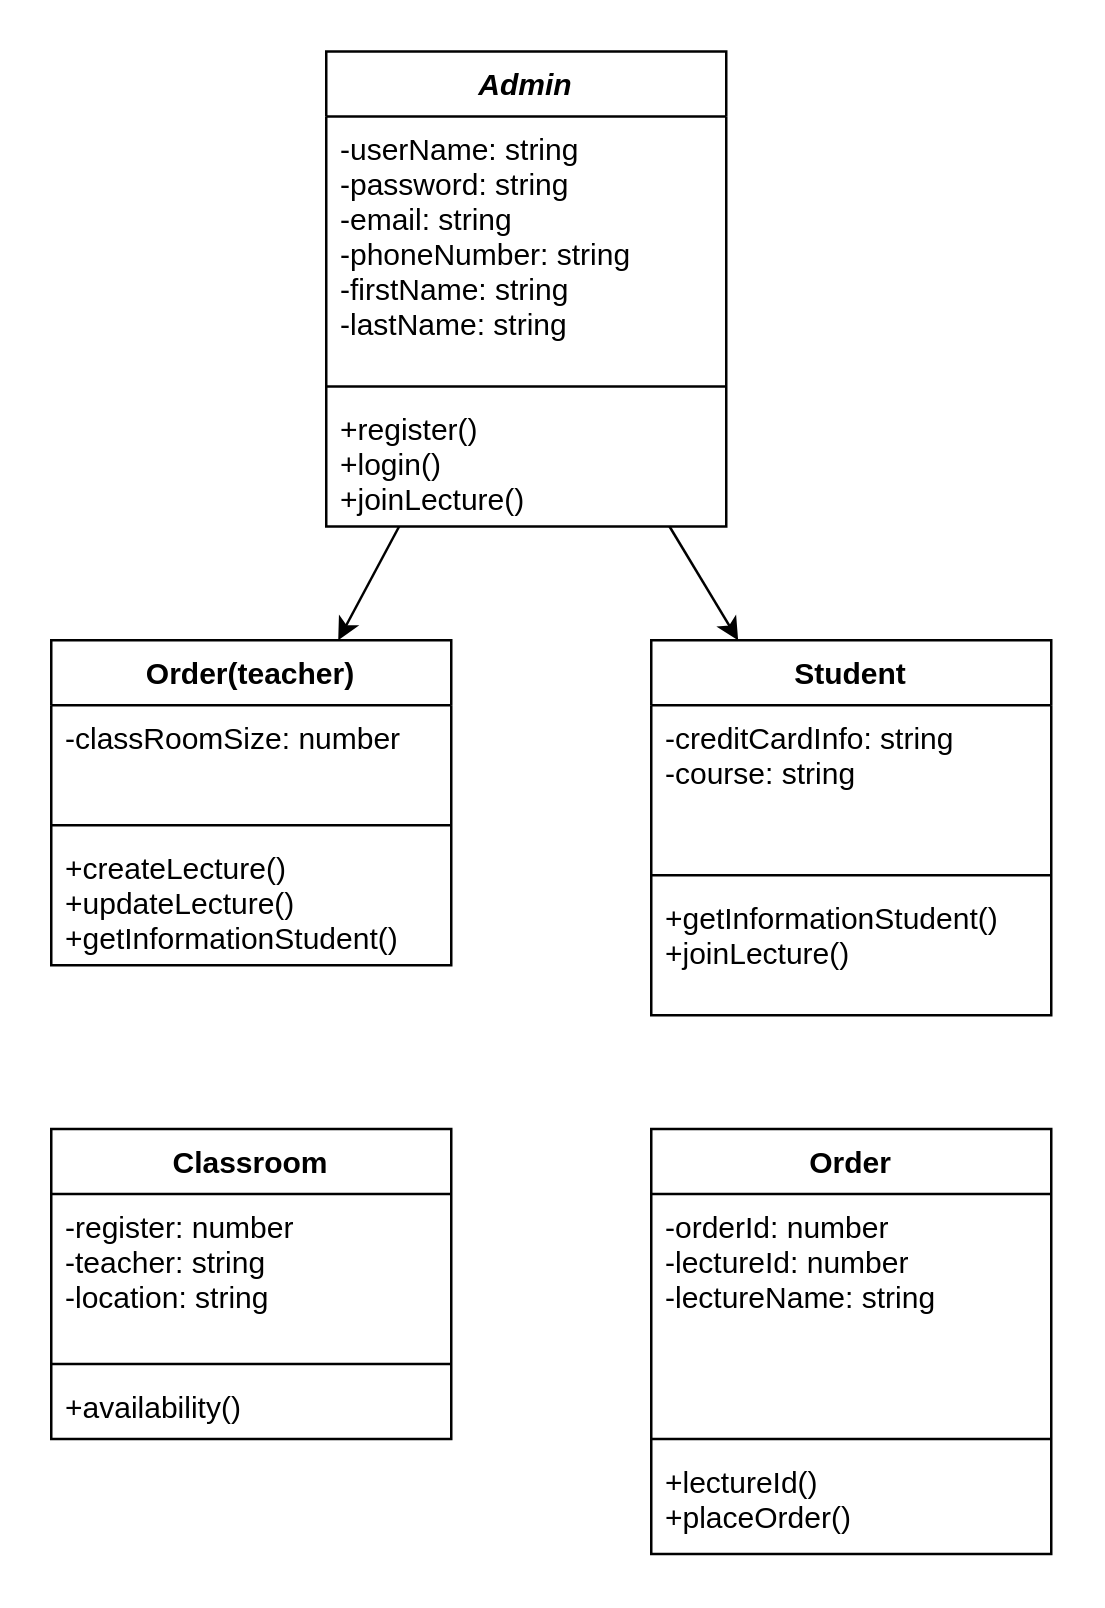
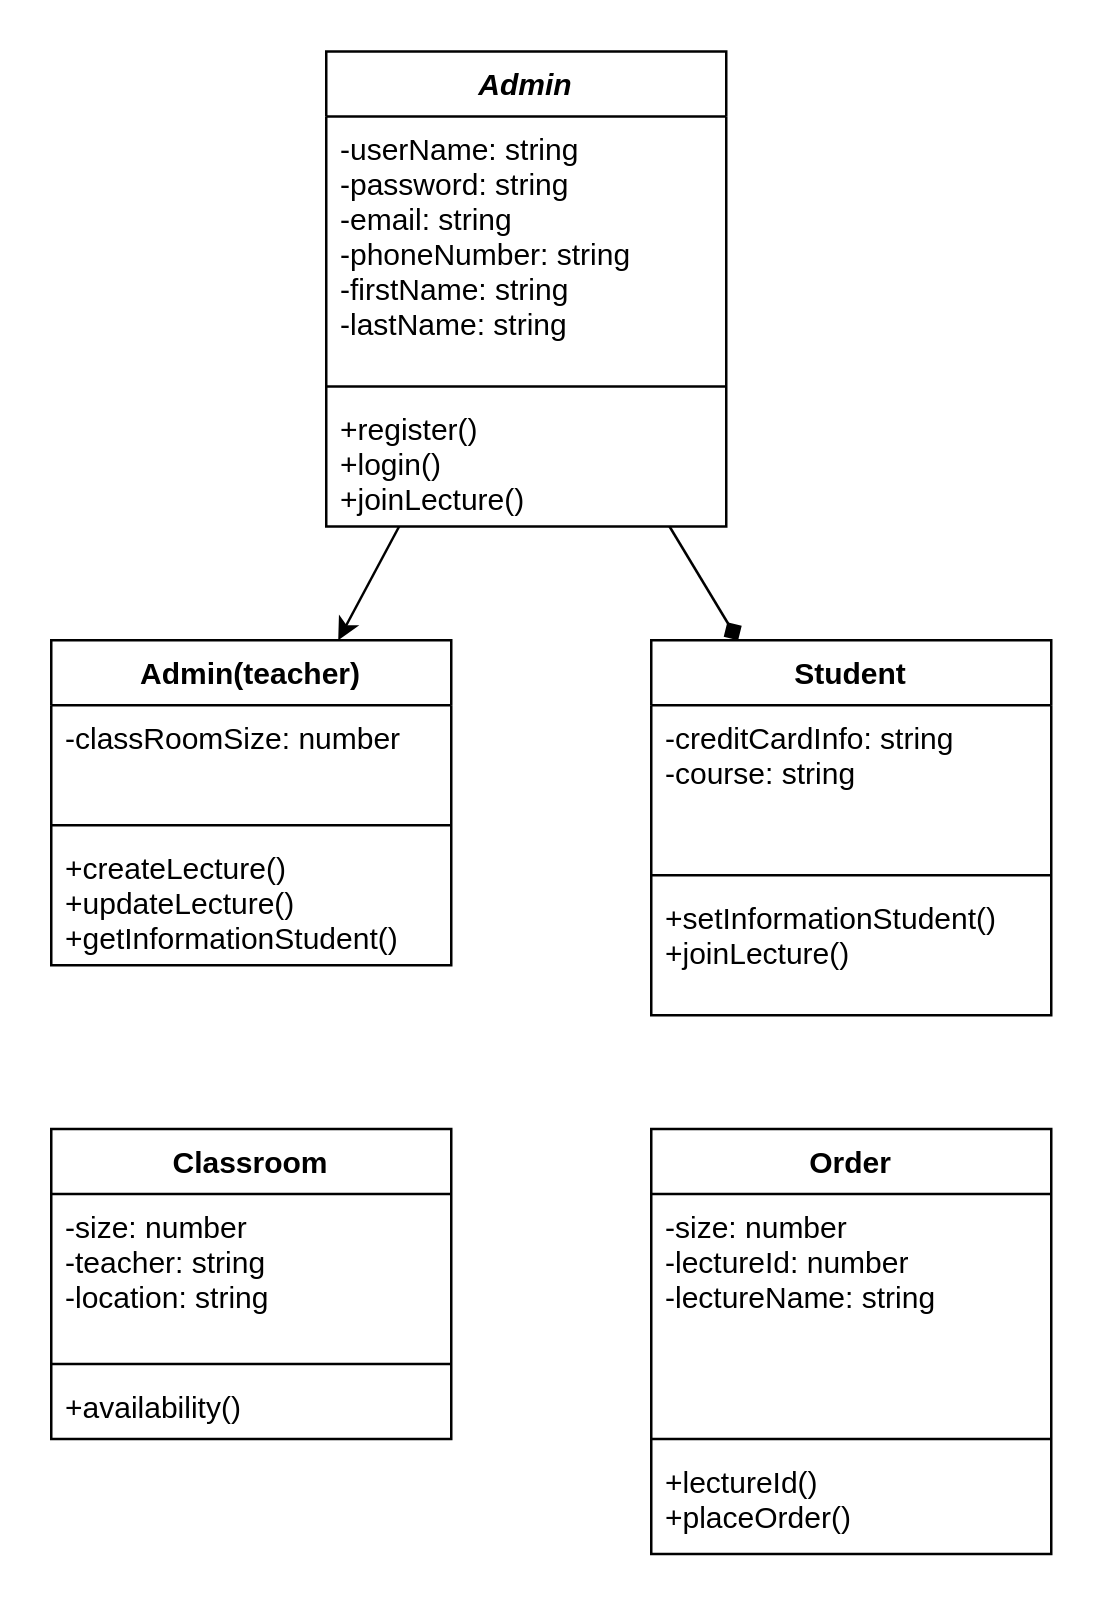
edge "Admin" -> "Student": arrowhead classic -> diamond
node "Order(teacher)": label "Order(teacher)" -> "Admin(teacher)"
node "+getInformationStudent() +joinLecture()": label "+getInformationStudent() +joinLecture()" -> "+setInformationStudent() +joinLecture()"
node "-register: number -teacher: string -location: string": label "-register: number -teacher: string -location: string" -> "-size: number -teacher: string -location: string"
node "-orderId: number -lectureId: number -lectureName: string": label "-orderId: number -lectureId: number -lectureName: string" -> "-size: number -lectureId: number -lectureName: string"
